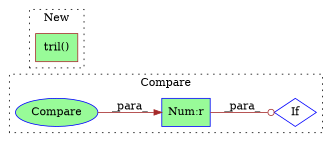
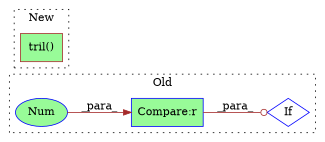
cluster "Compare": label "Compare" -> "Old"
node "Compare": label "Compare" -> "Num"
node "Num:r": label "Num:r" -> "Compare:r"
